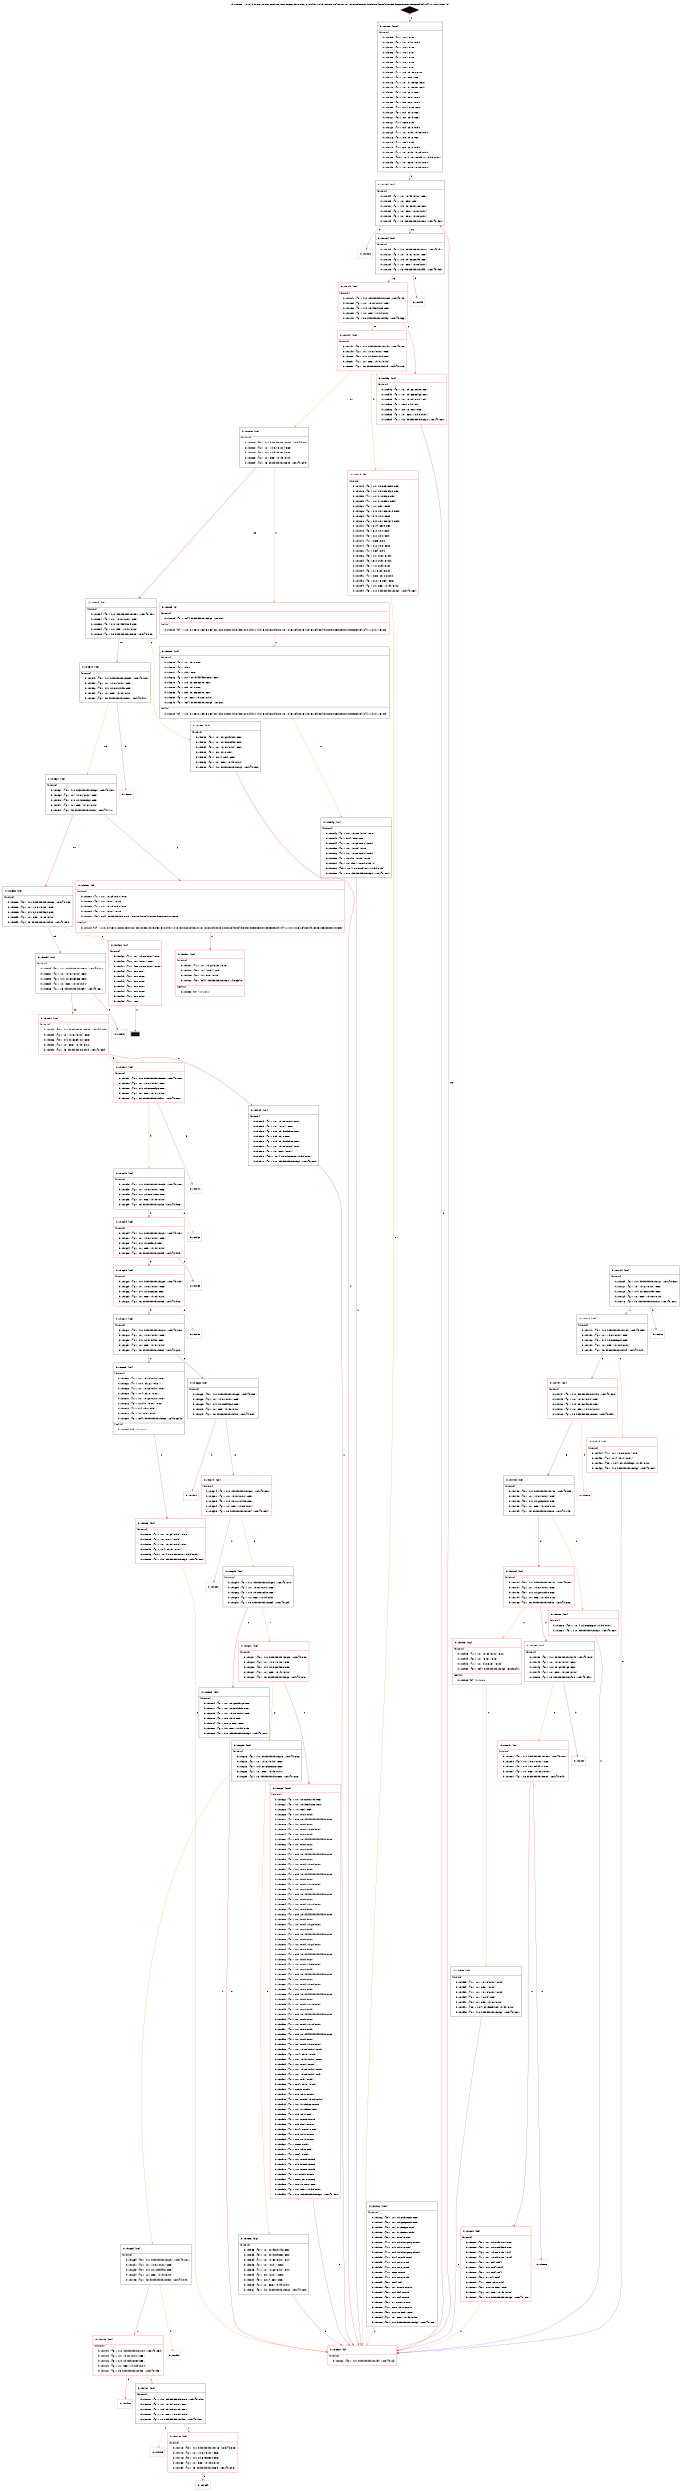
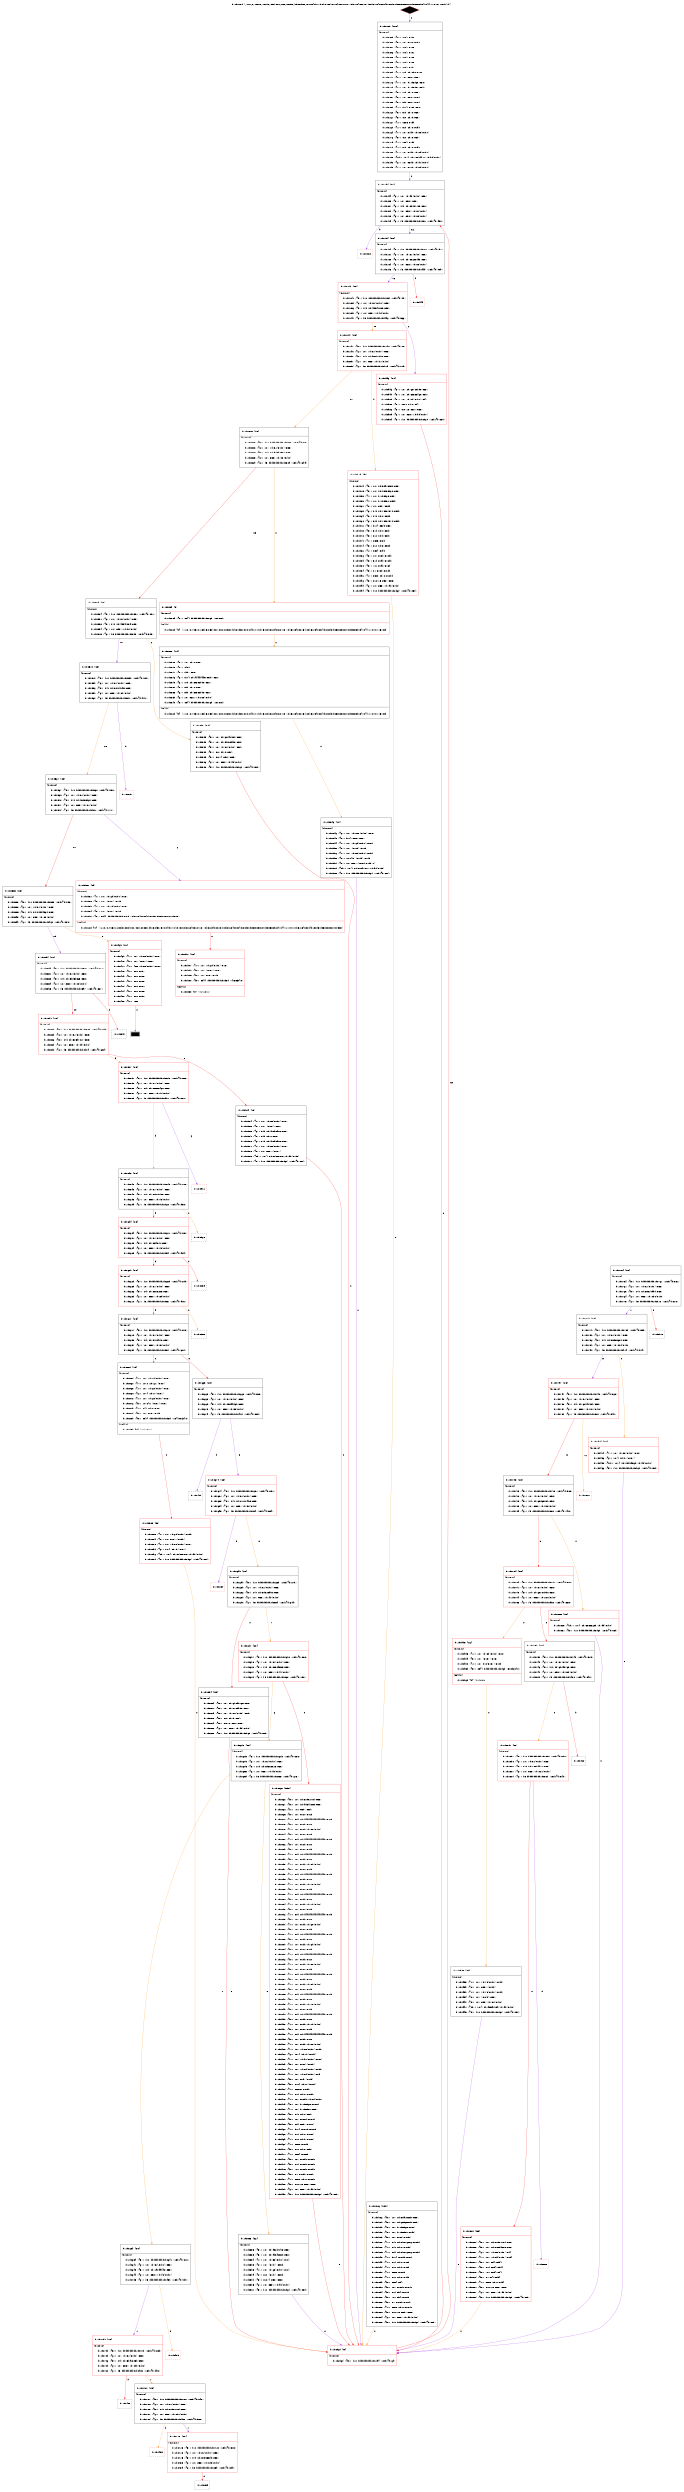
edge "0x401797 [28]" -> "0x401a21": label " 0" -> " 16"
